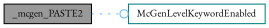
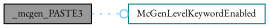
node "_mcgen_PASTE2": label "_mcgen_PASTE2" -> "_mcgen_PASTE3"
